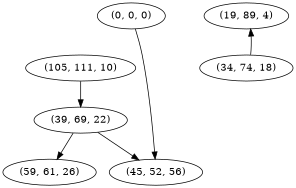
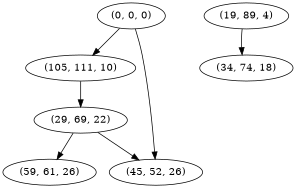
edge "(0, 0, 0)" -> "(105, 111, 10)": added
edge "(34, 74, 18)" -> "(19, 89, 4)": reversed
node "(39, 69, 22)": label "(39, 69, 22)" -> "(29, 69, 22)"
node "(45, 52, 56)": label "(45, 52, 56)" -> "(45, 52, 26)"
